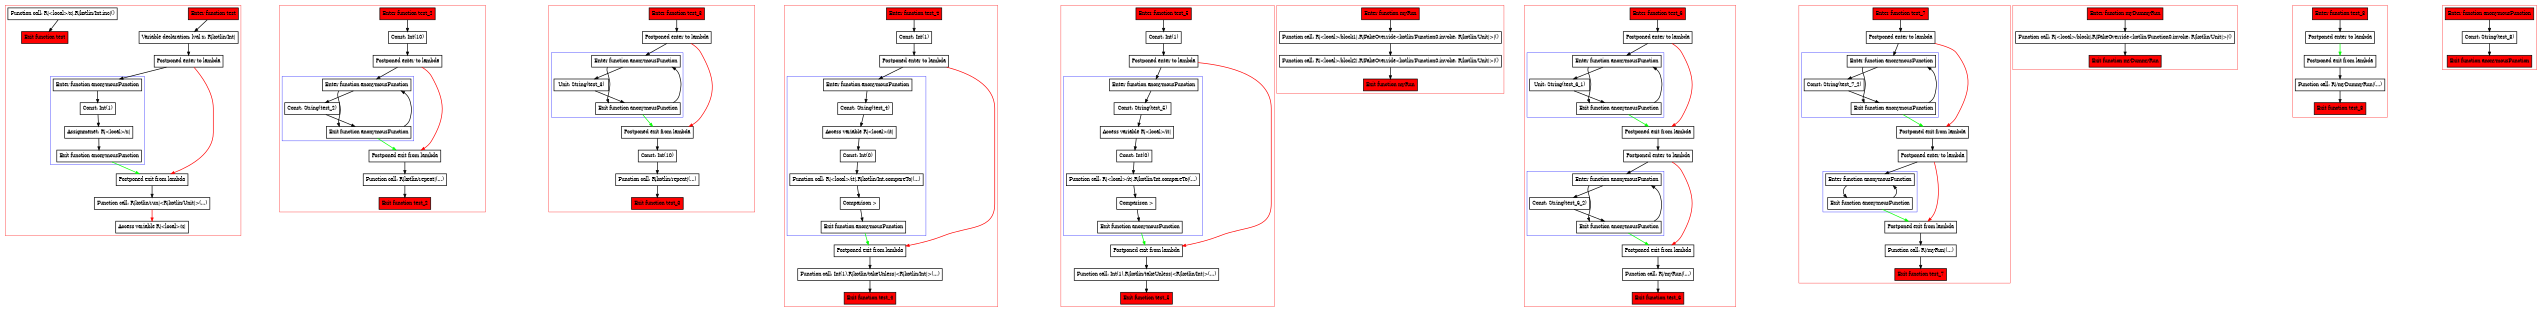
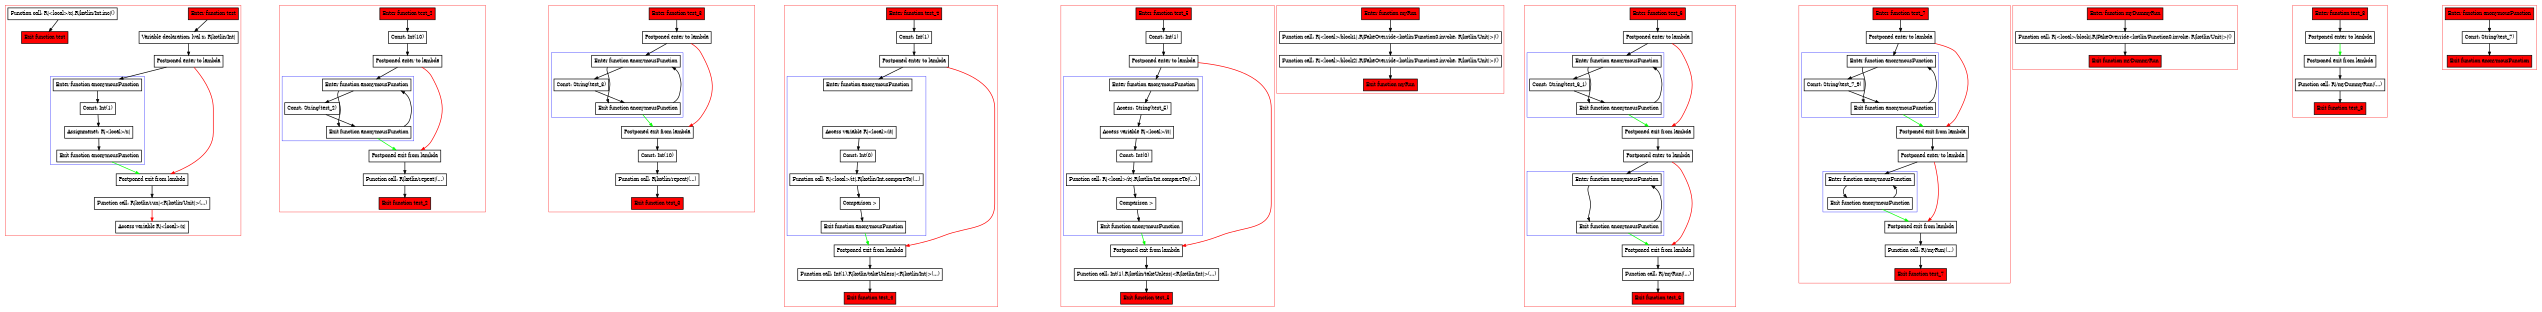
node "Const: String(test_8)": label "Const: String(test_8)" -> "Const: String(test_7)"
node "Unit: String(test_3)": label "Unit: String(test_3)" -> "Const: String(test_3)"
node "Unit: String(test_6_1)": label "Unit: String(test_6_1)" -> "Const: String(test_6_1)"
node "Const: String(test_7_2)": label "Const: String(test_7_2)" -> "Const: String(test_7_9)"
node "Const: String(test_4)": removed
node "Const: String(test_5)": label "Const: String(test_5)" -> "Access: String(test_5)"
node "Const: String(test_6_2)": removed
